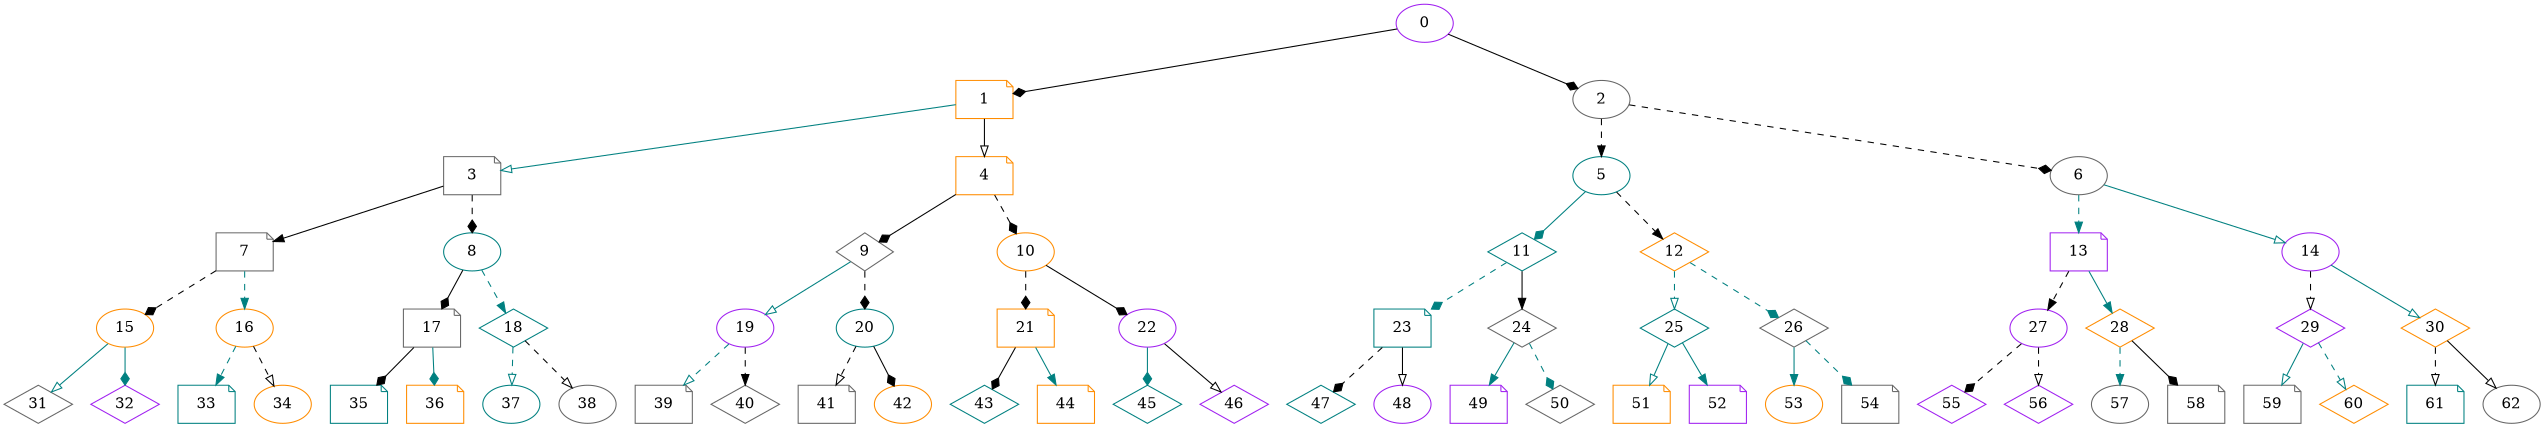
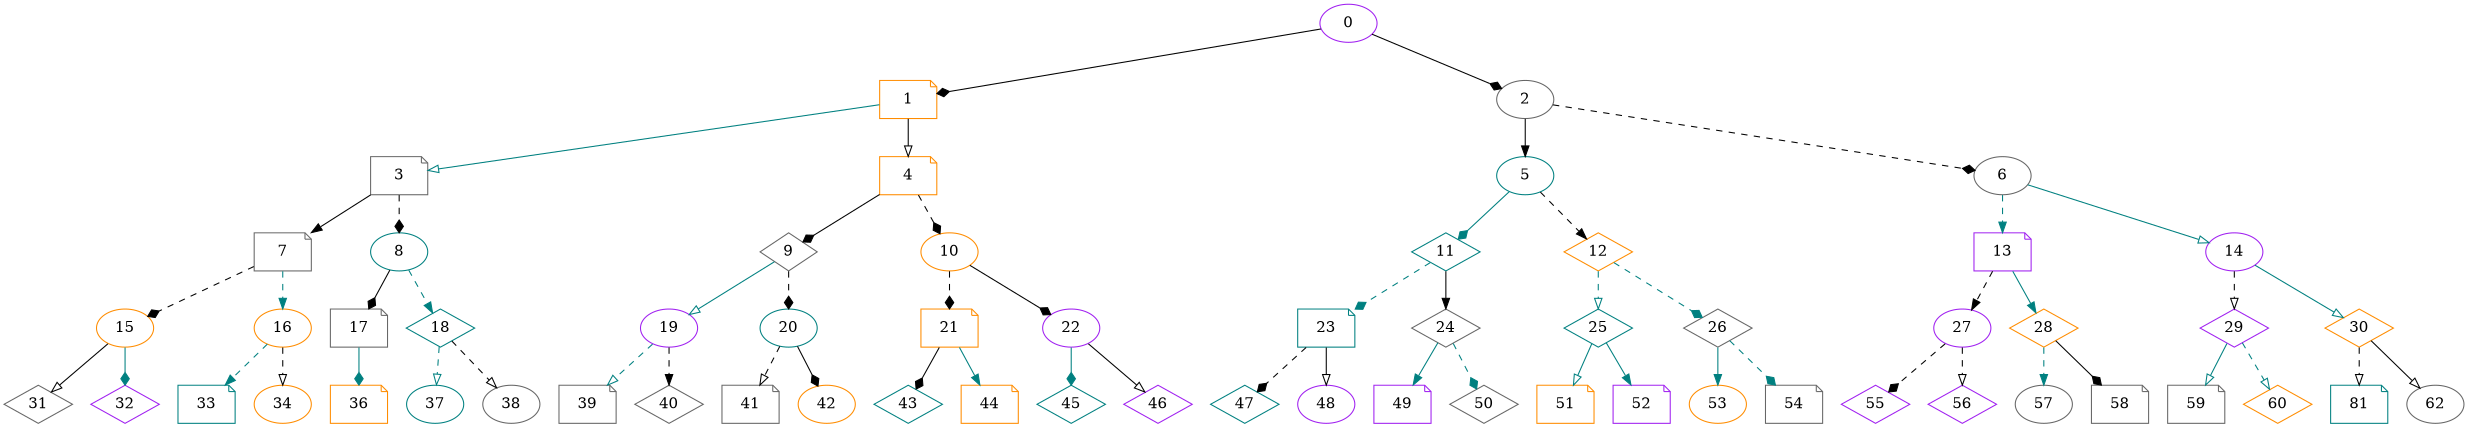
edge "2" -> "5": style dashed -> solid
edge "15" -> "31": color teal -> black
node "35": removed
node "61": label "61" -> "81"
